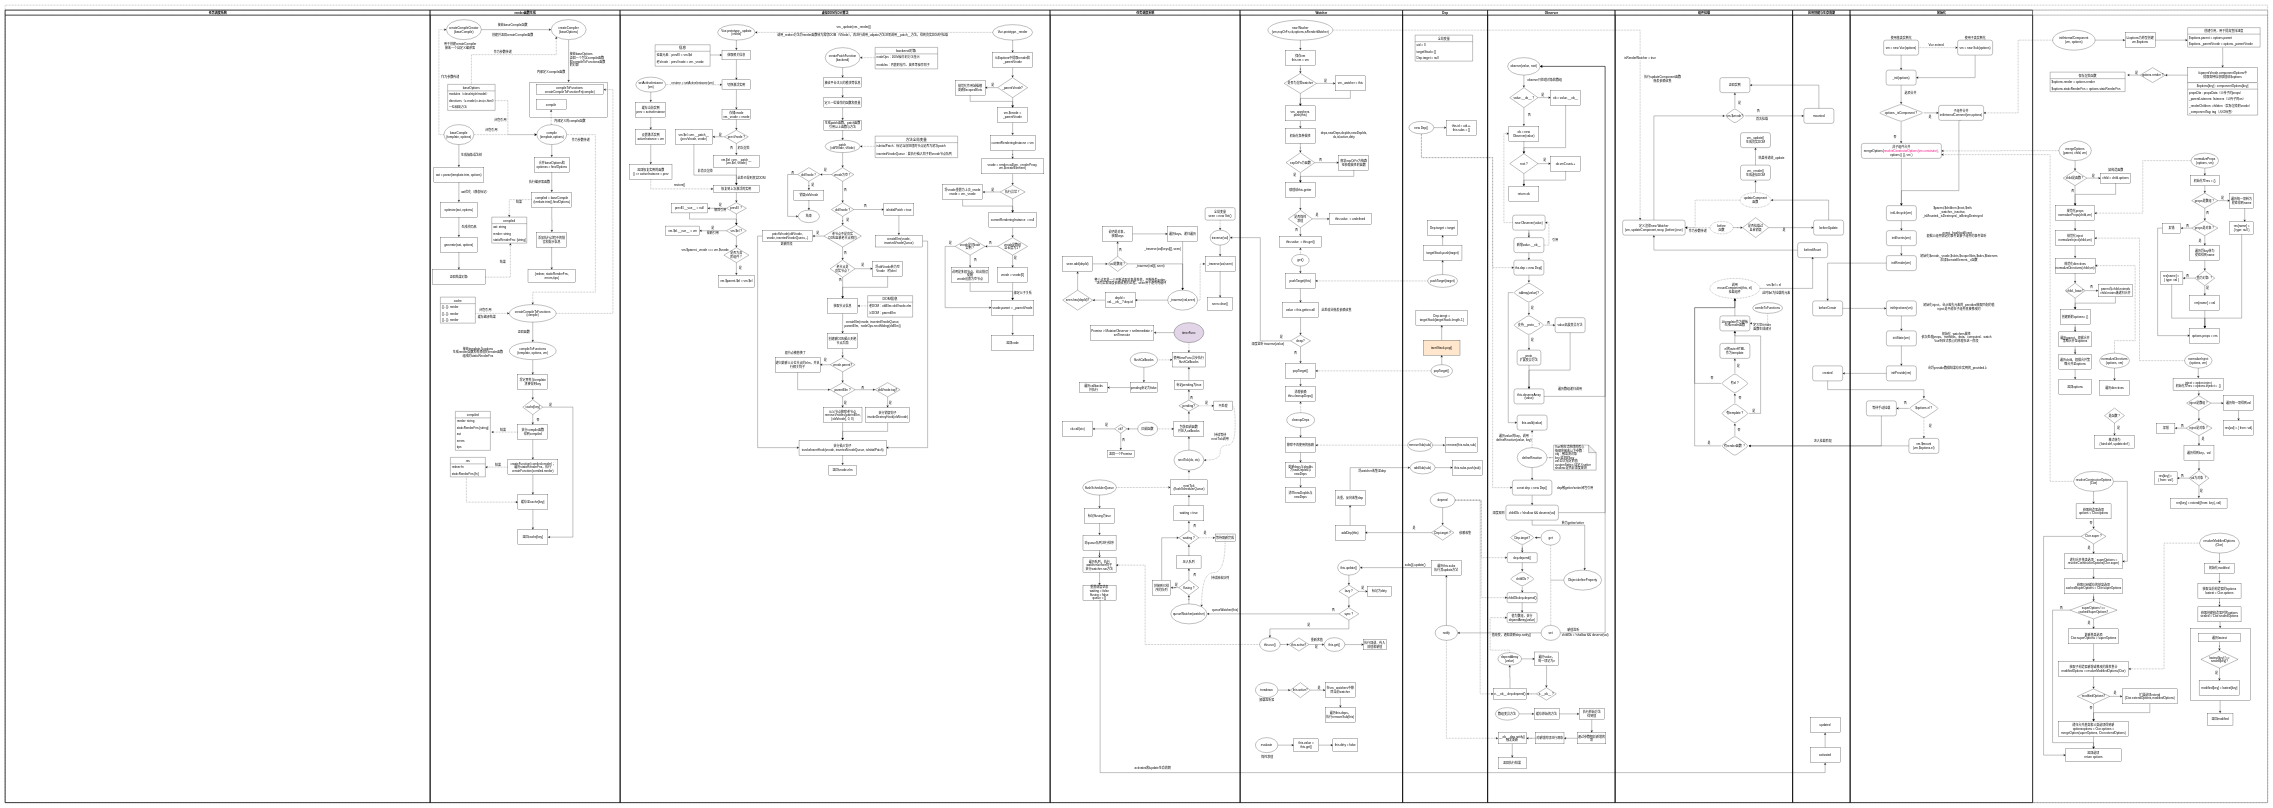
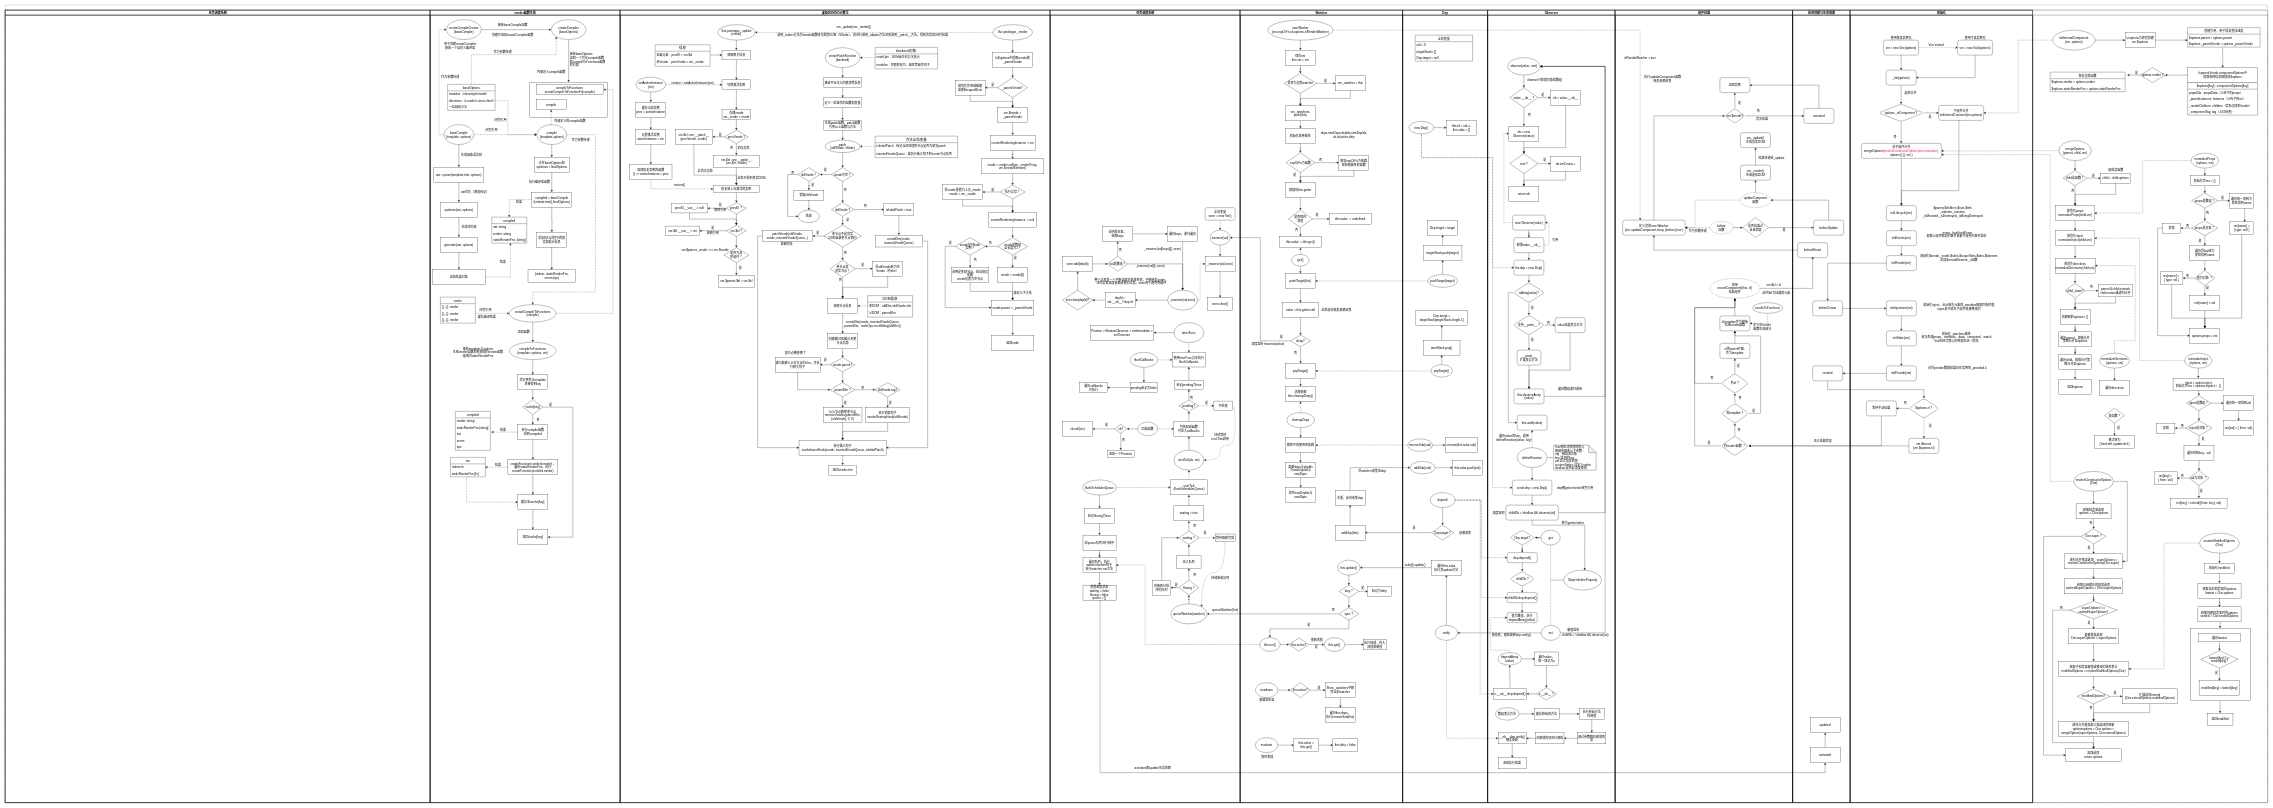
node "timerFunc": fillcolor #e1d5e7 -> #ffffff
node "taretStack.pop()": fillcolor #ffe6cc -> #ffffff
